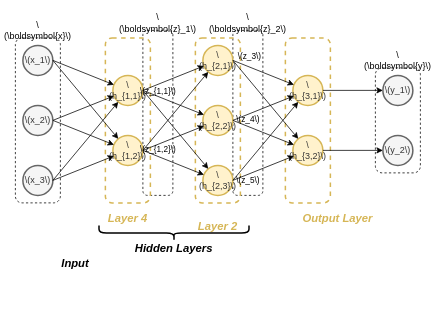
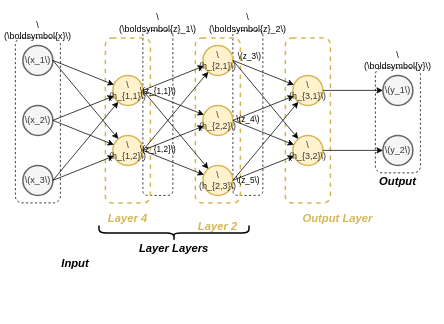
node "Output": added
node "Hidden Layers": label "Hidden Layers" -> "Layer Layers"
